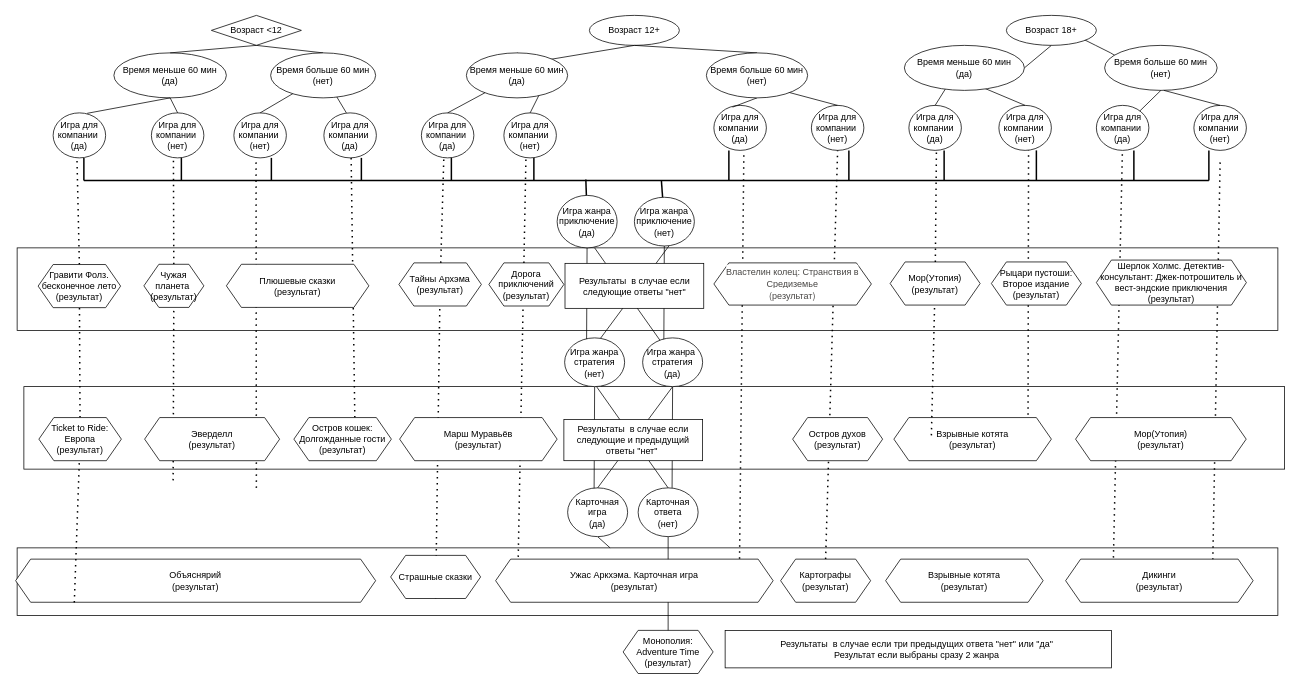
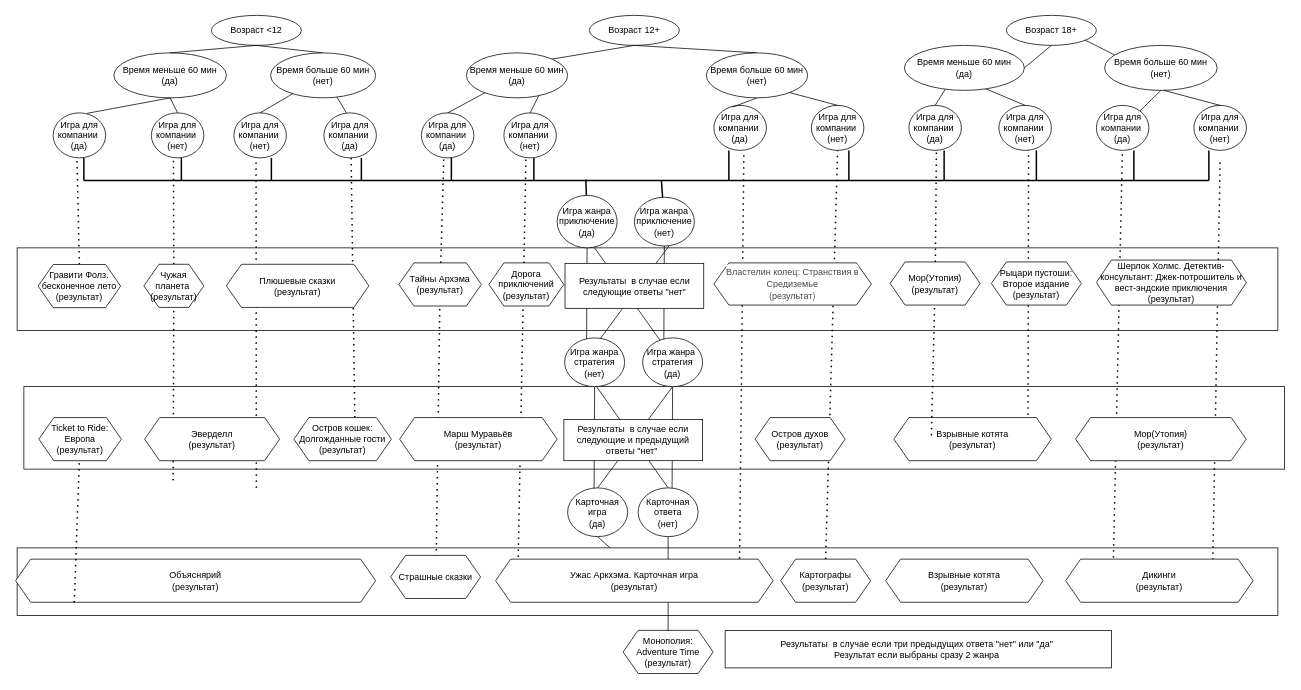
node "Возраст <12": shape diamond -> ellipse
edge "Гравити Фолз. бесконечное лето (результат)" -- "Ticket to Ride: Европа (результат)": removed
node "Остров духов (результат)": moved (837, 439) -> (800, 439)
